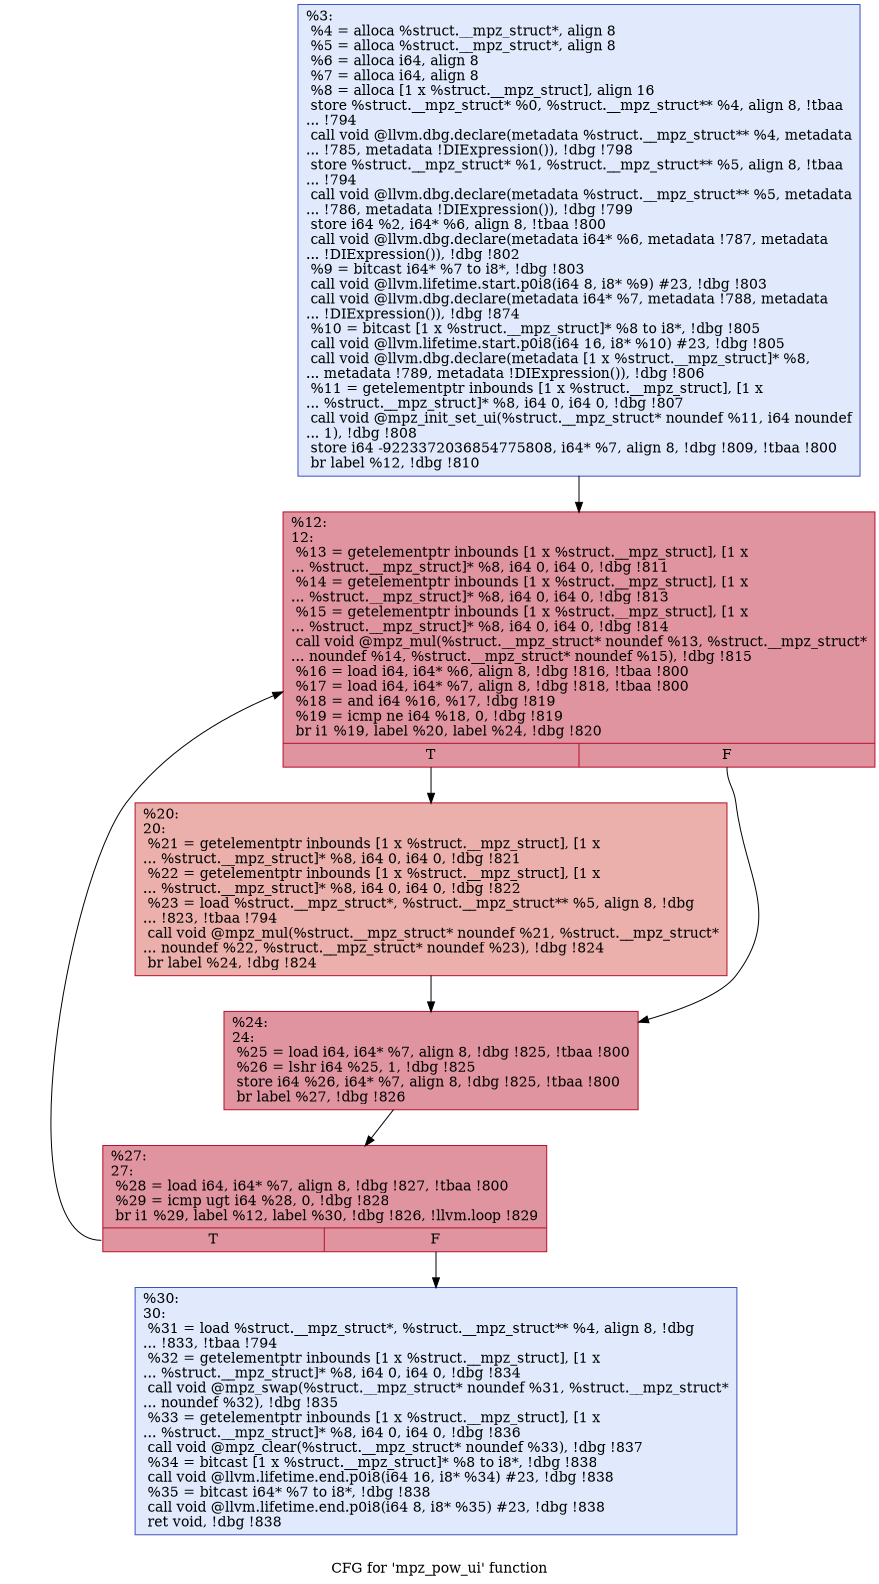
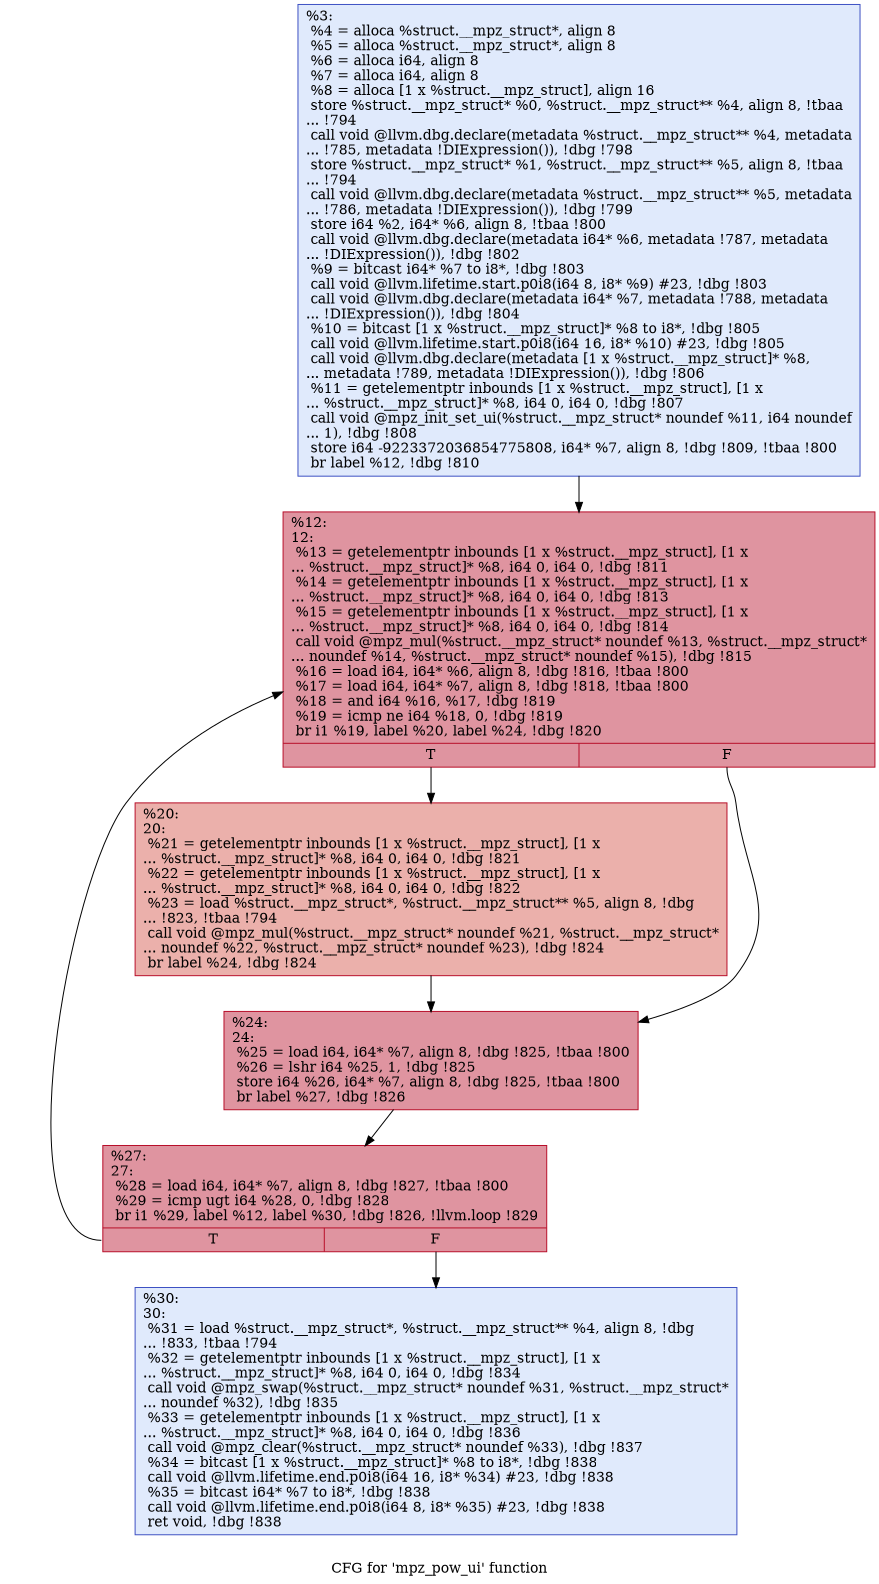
node "%3:": text "... !DIExpression()), !dbg !874" -> "... !DIExpression()), !dbg !804"
